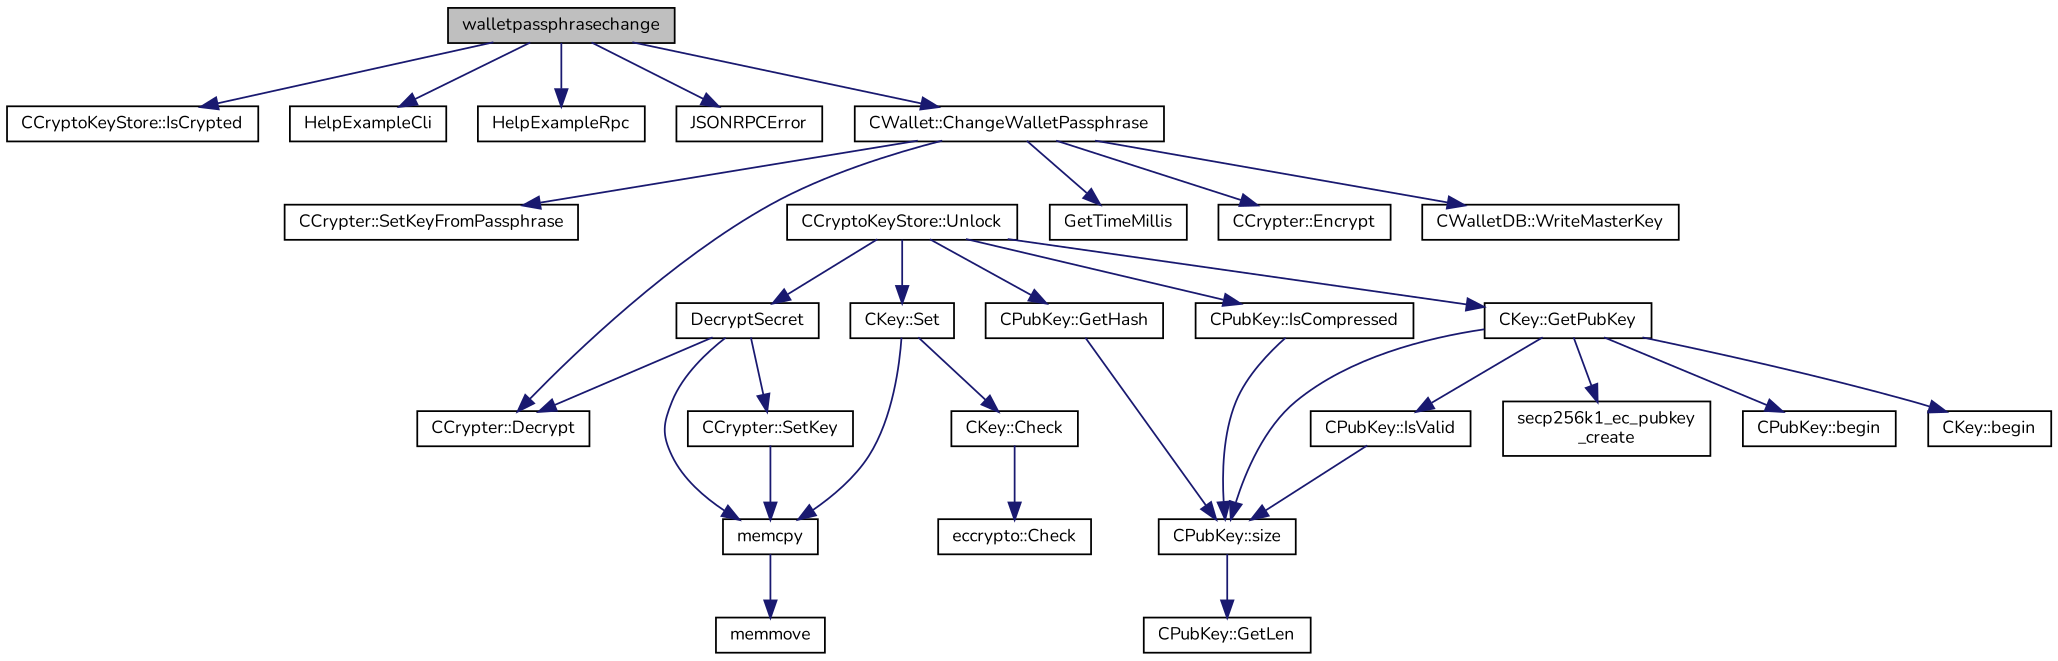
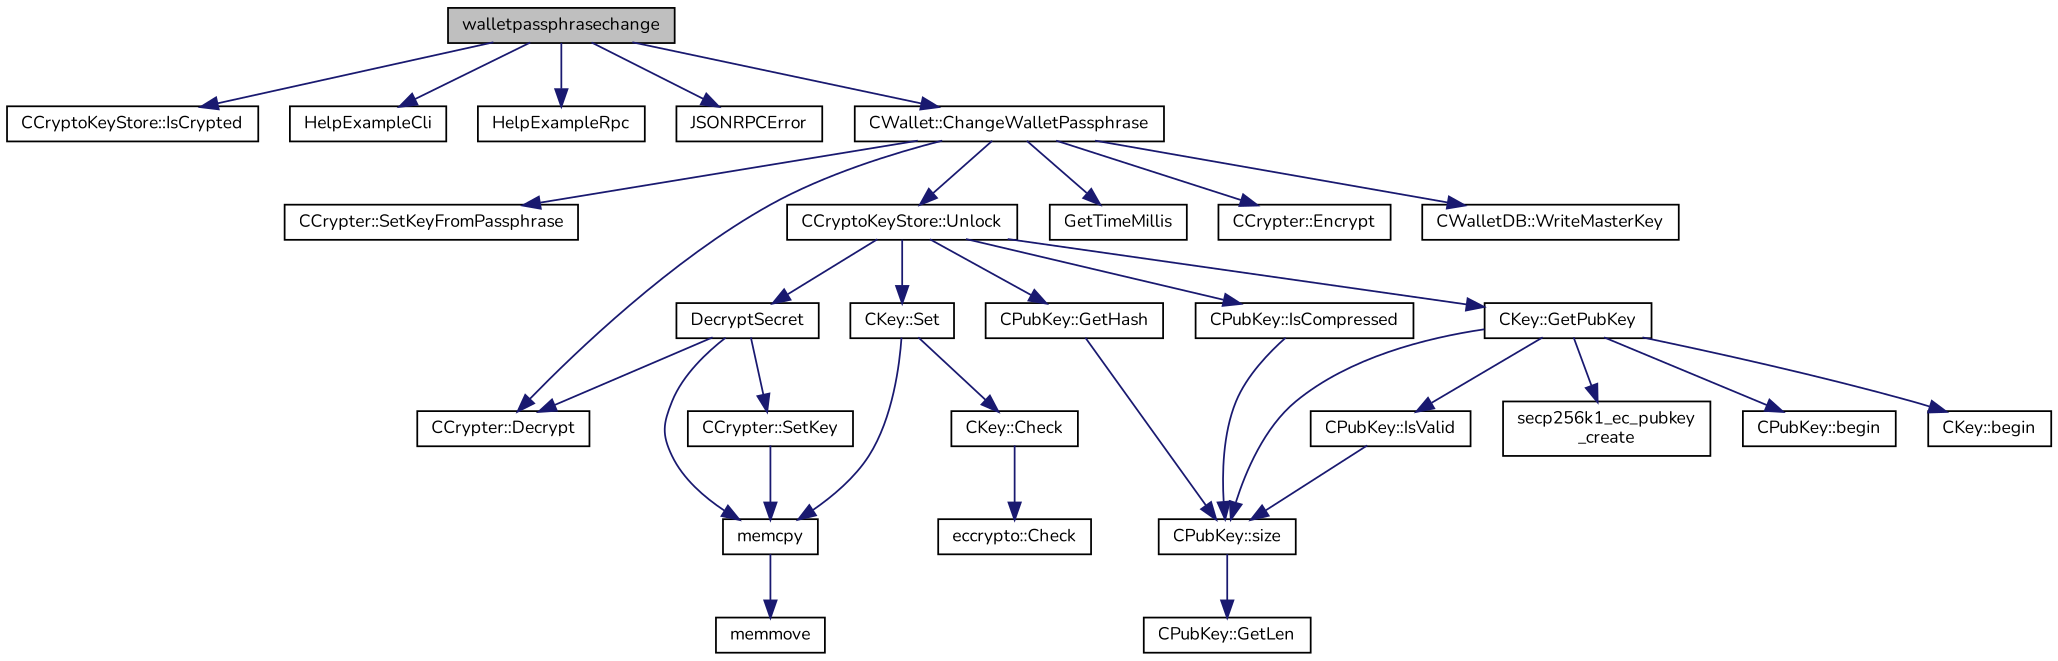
edge "CWallet::ChangeWalletPassphrase" -> "CCryptoKeyStore::Unlock": added
